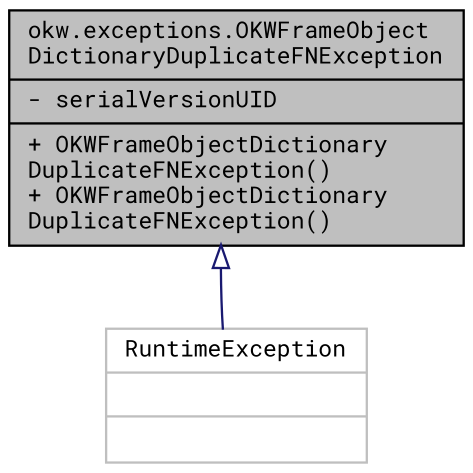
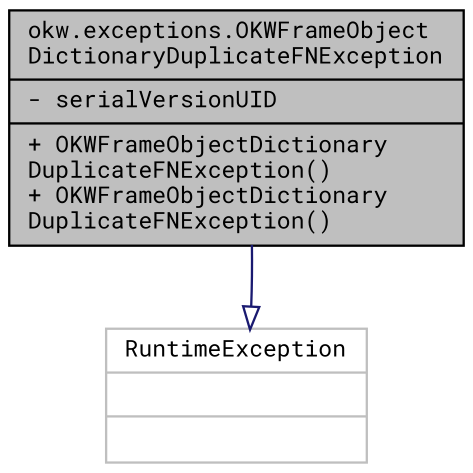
edge "RuntimeException" -> "okw.exceptions.OKWFrameObject": reversed
